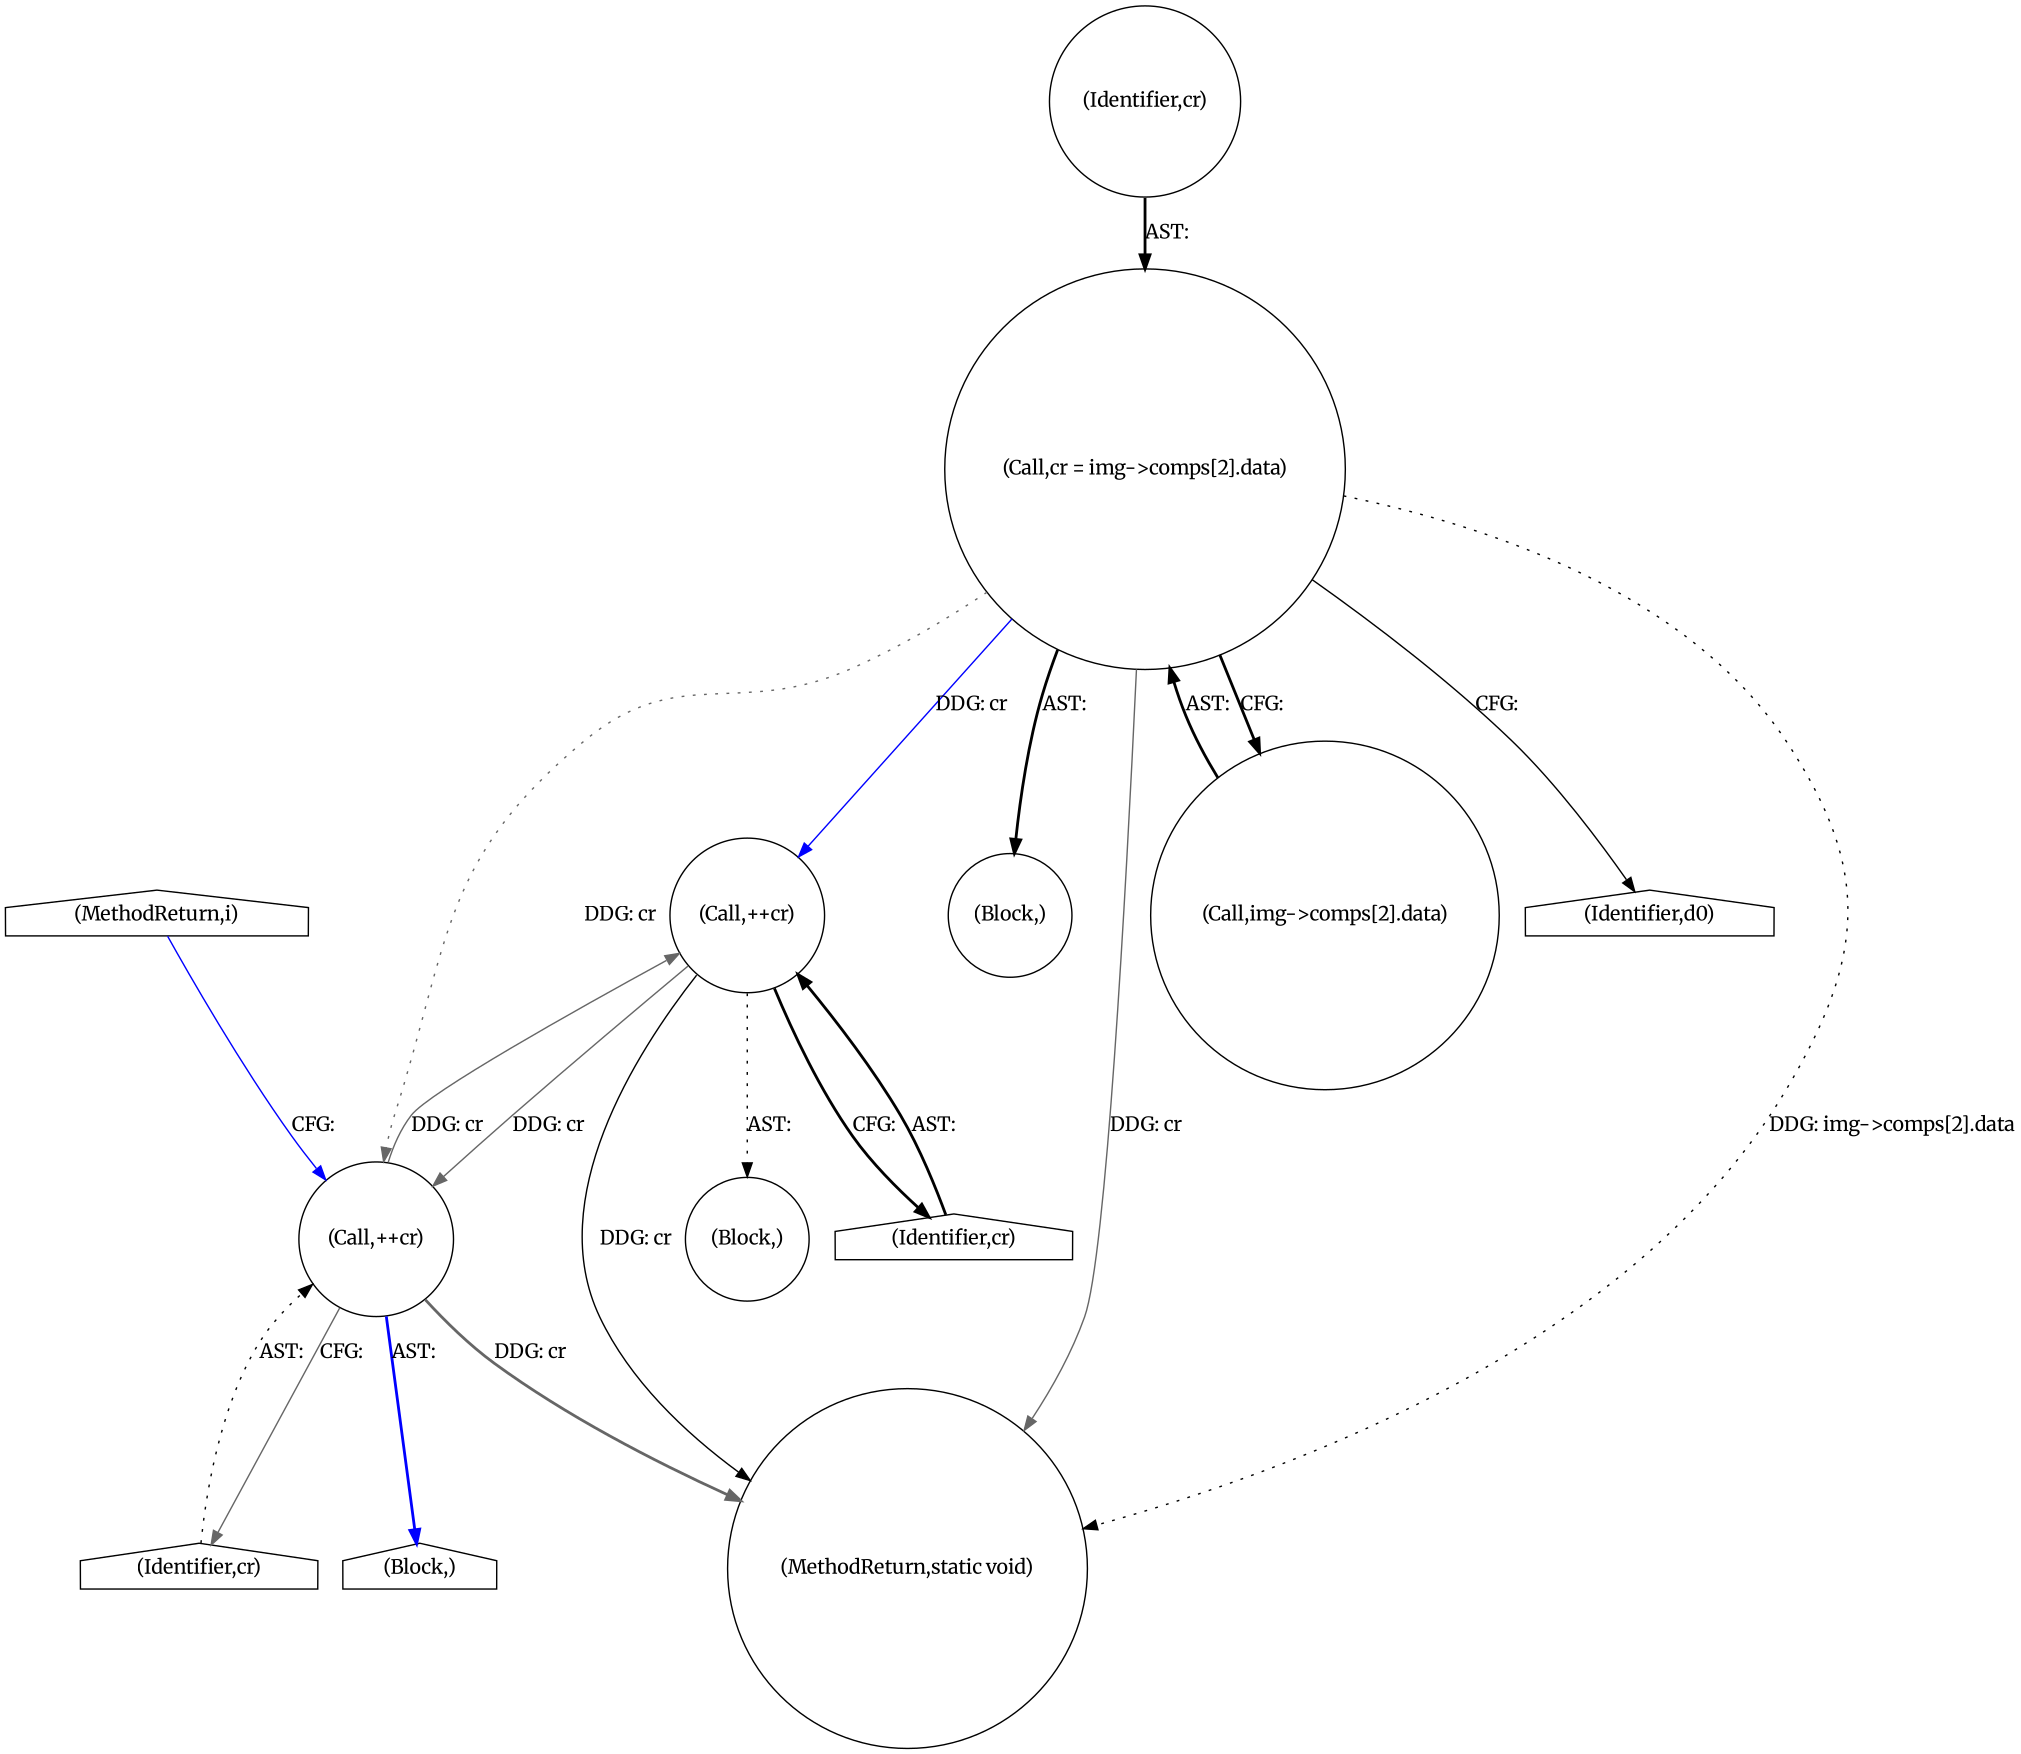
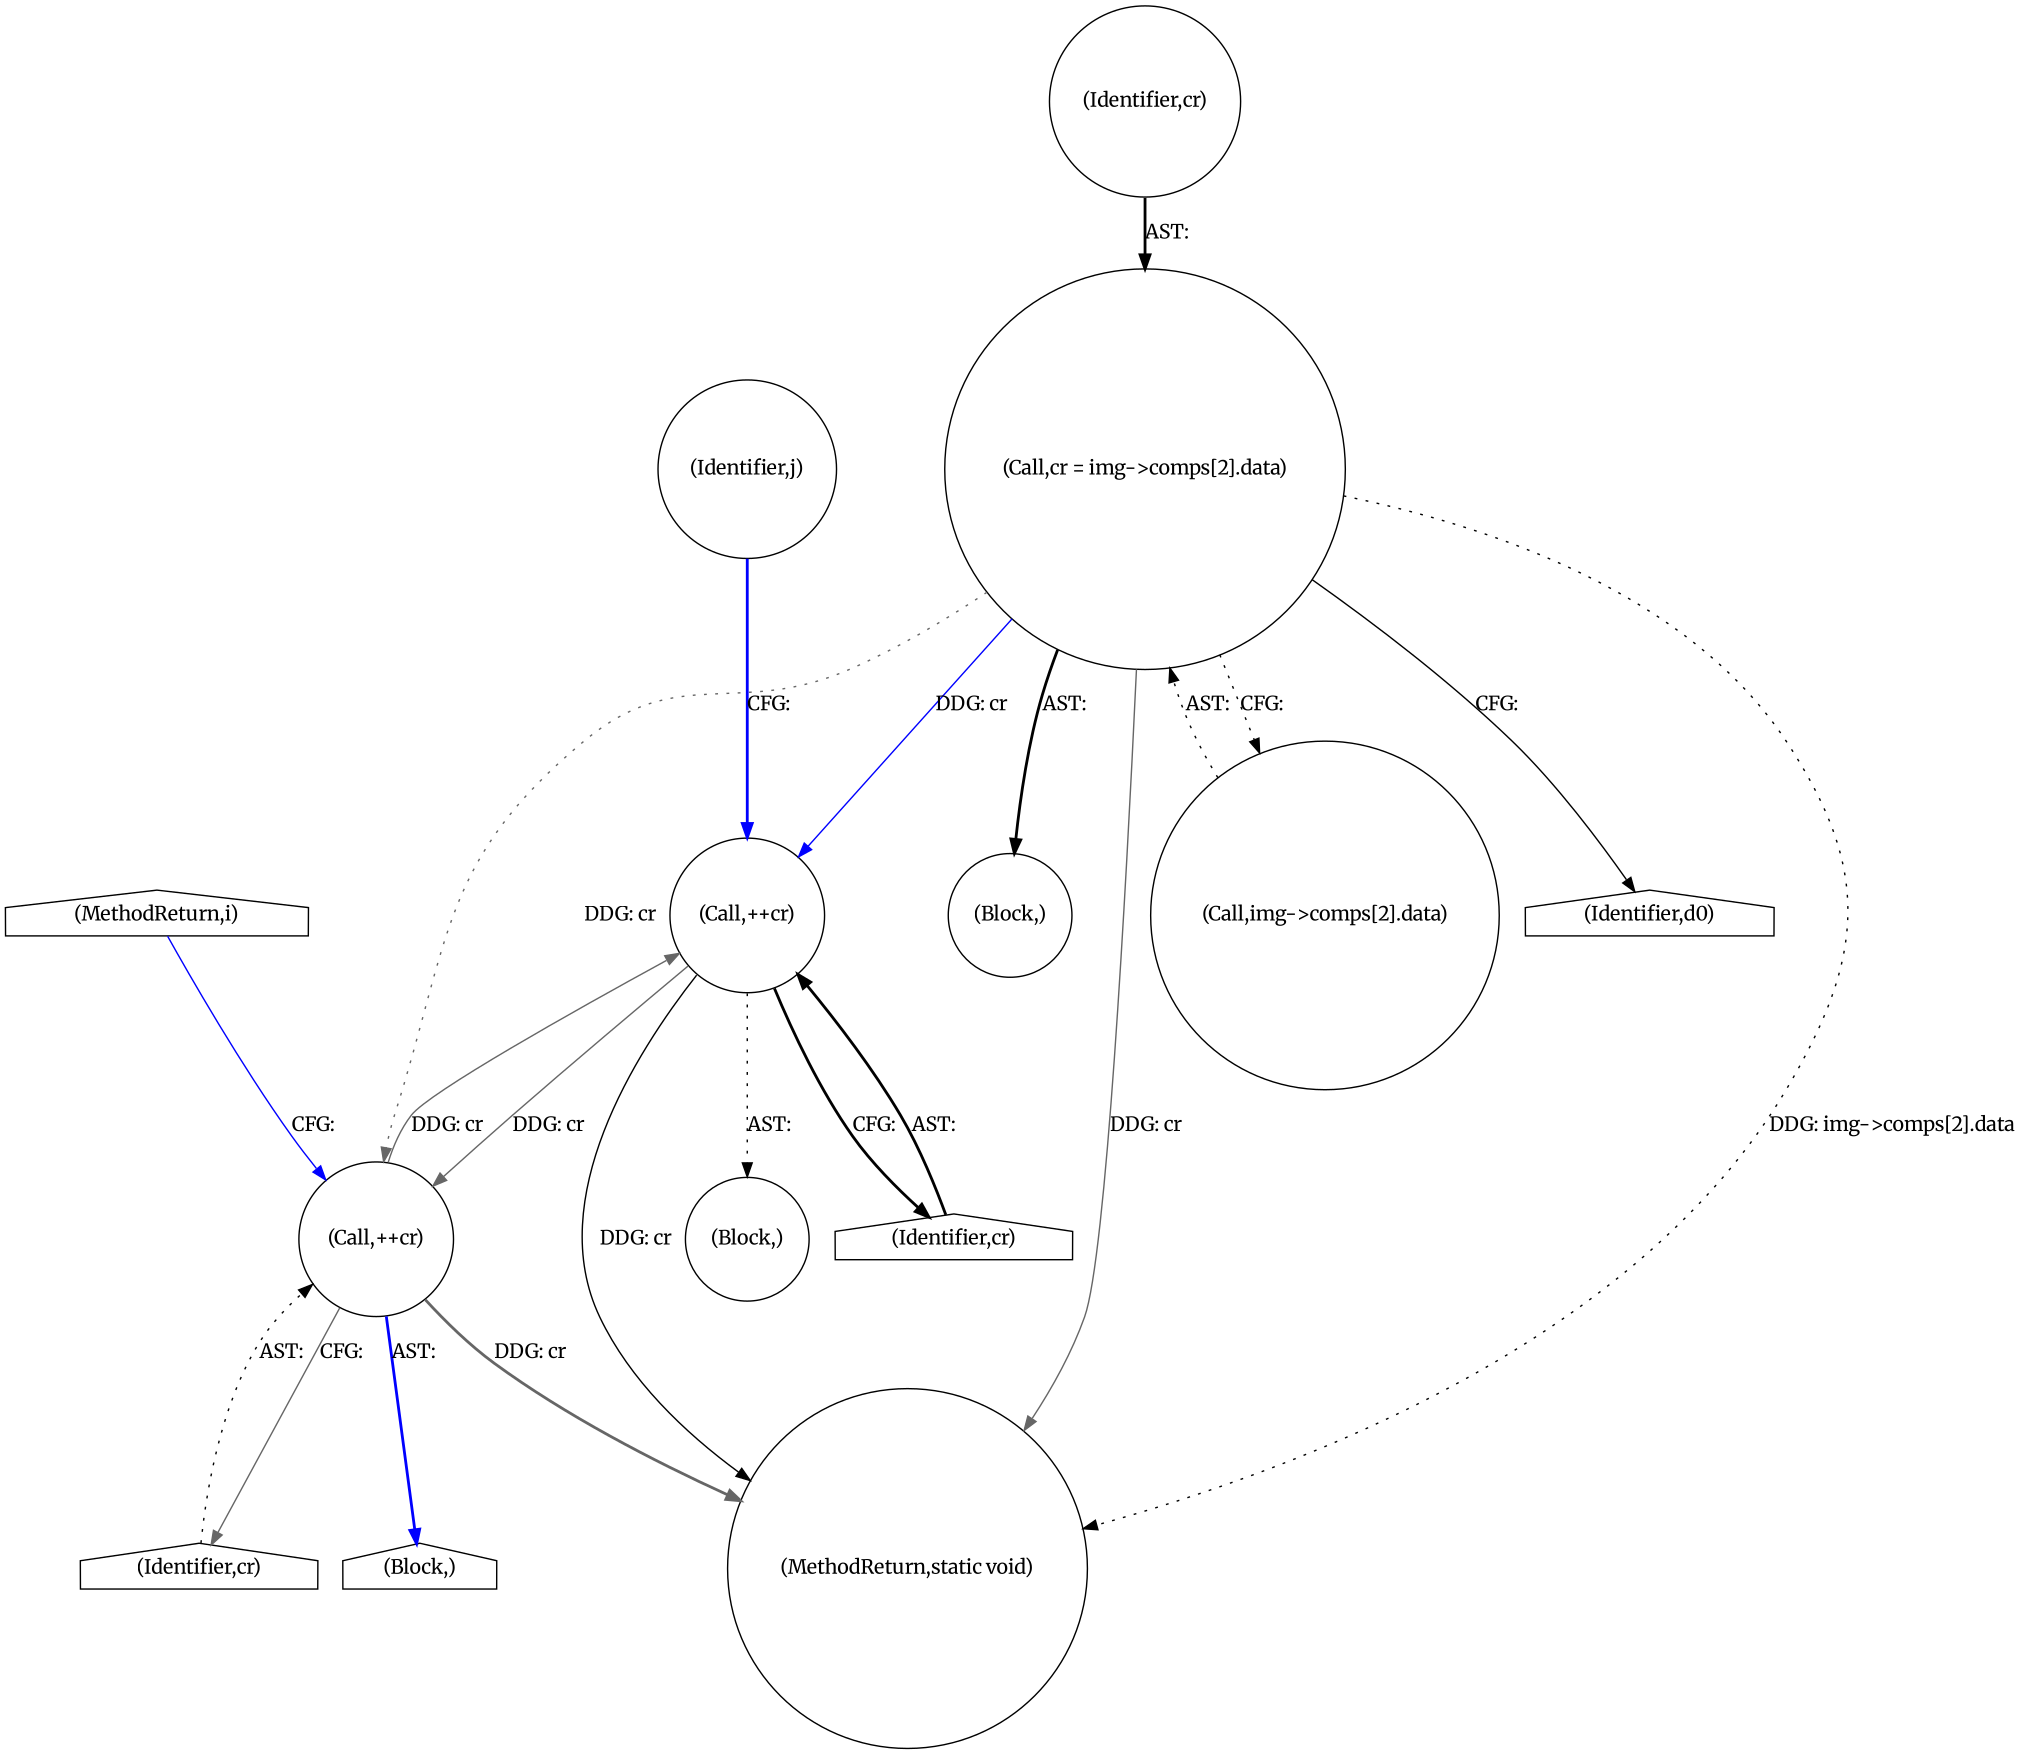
node "(Identifier,j)": added
edge "(Call,cr = img->comps[2].data)" -> "(Call,img->comps[2].data)": style bold -> dotted
edge "(Call,img->comps[2].data)" -> "(Call,cr = img->comps[2].data)": style bold -> dotted
